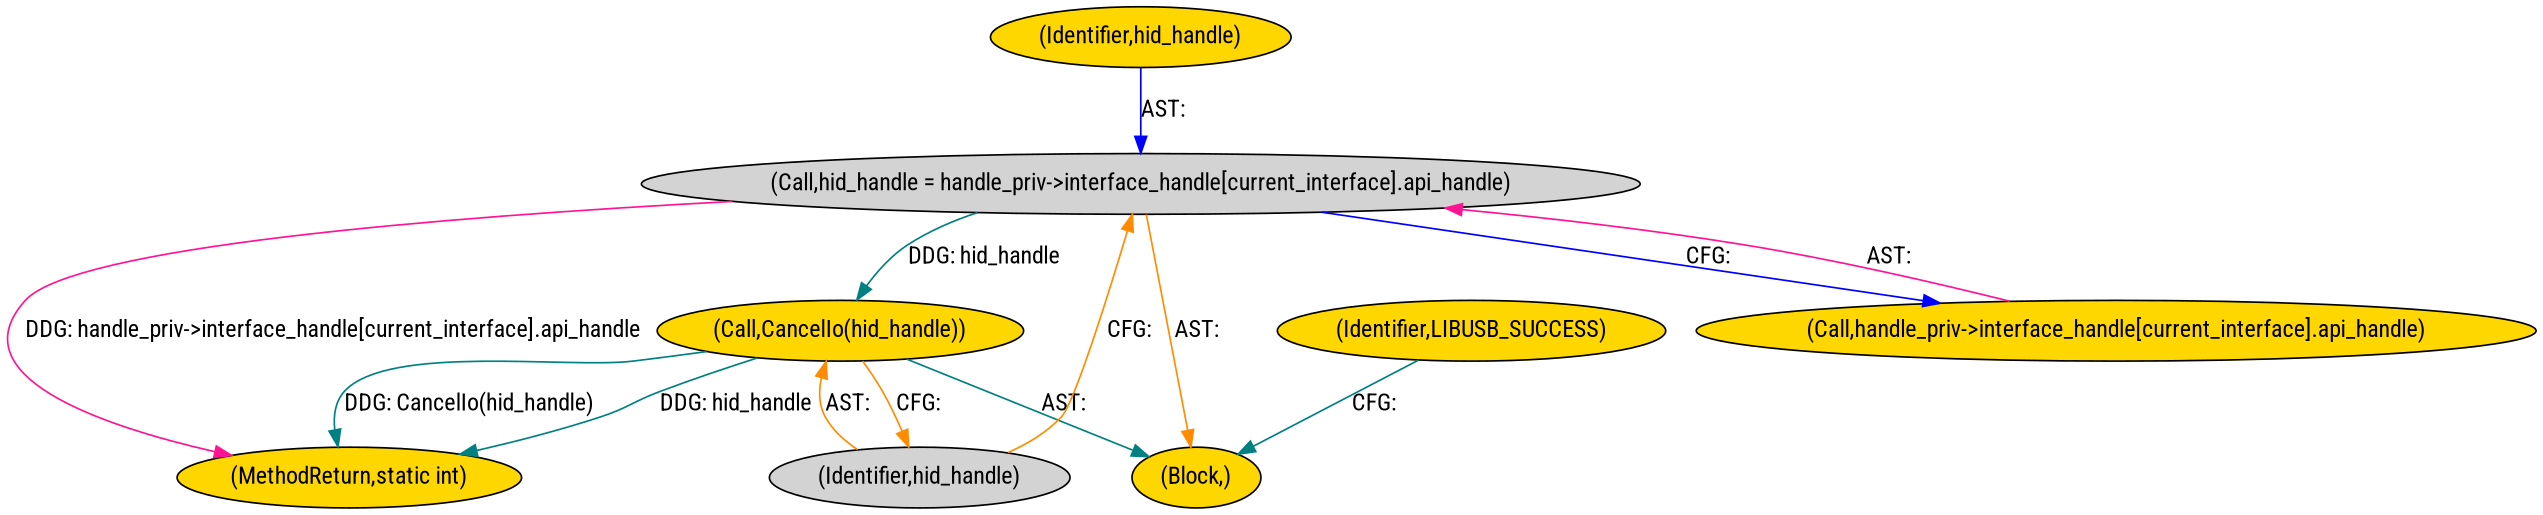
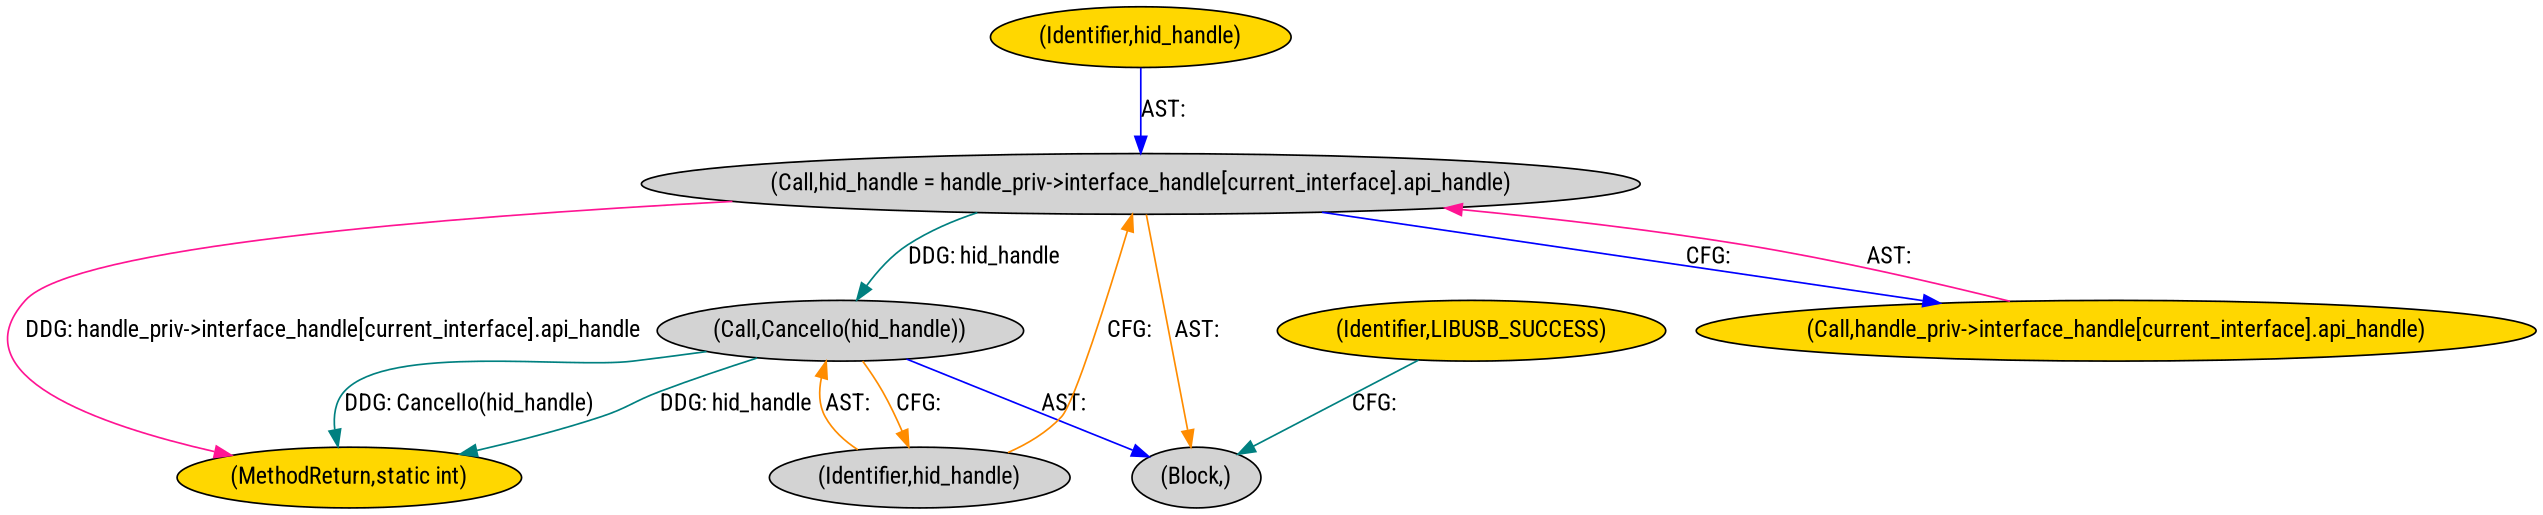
node "(Call,CancelIo(hid_handle))": fillcolor gold -> lightgrey
edge "(Call,CancelIo(hid_handle))" -> "(Block,)": color teal -> blue
node "(Block,)": fillcolor gold -> lightgrey
